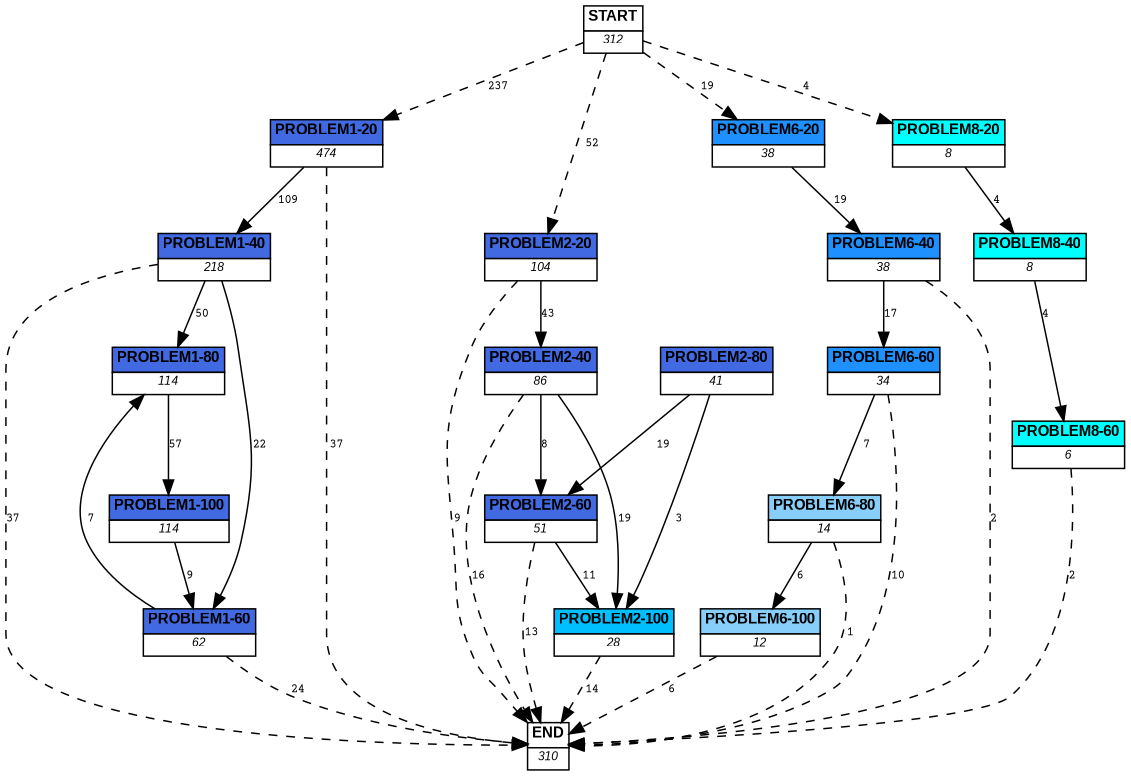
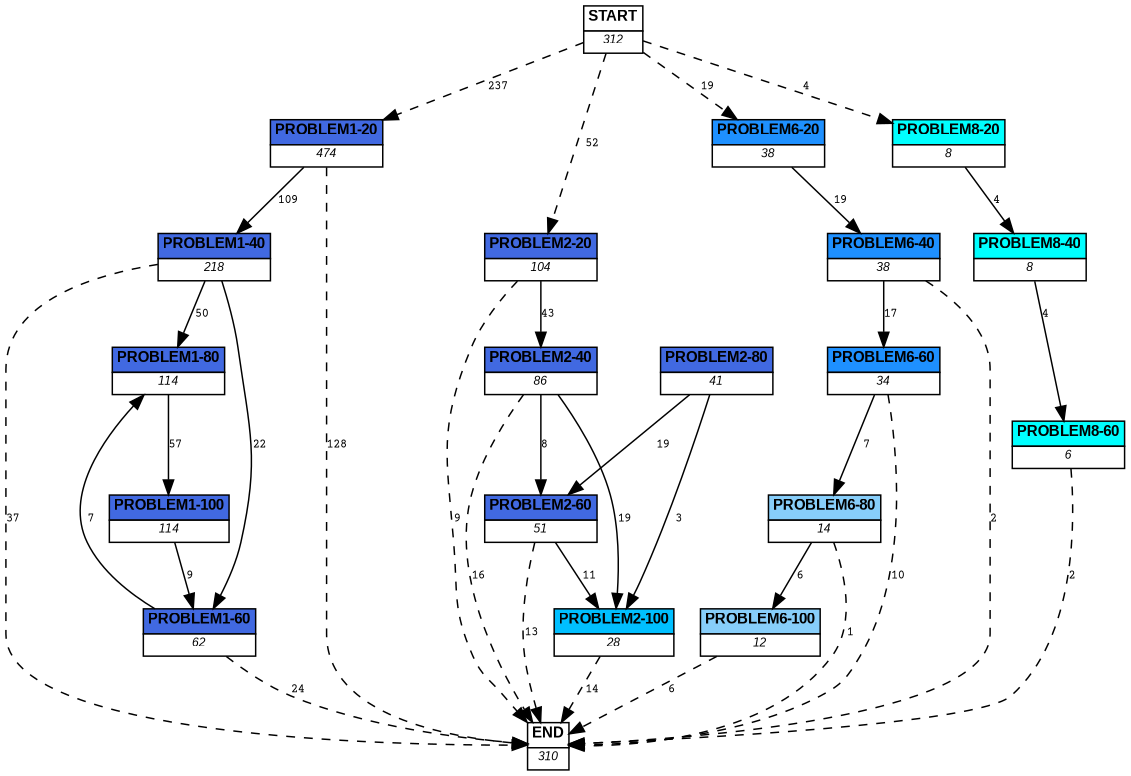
edge "PROBLEM1-20" -> "END": label "37" -> "128"
